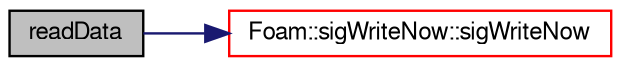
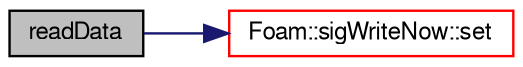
node "Foam::sigWriteNow::sigWriteNow": label "Foam::sigWriteNow::sigWriteNow" -> "Foam::sigWriteNow::set"
